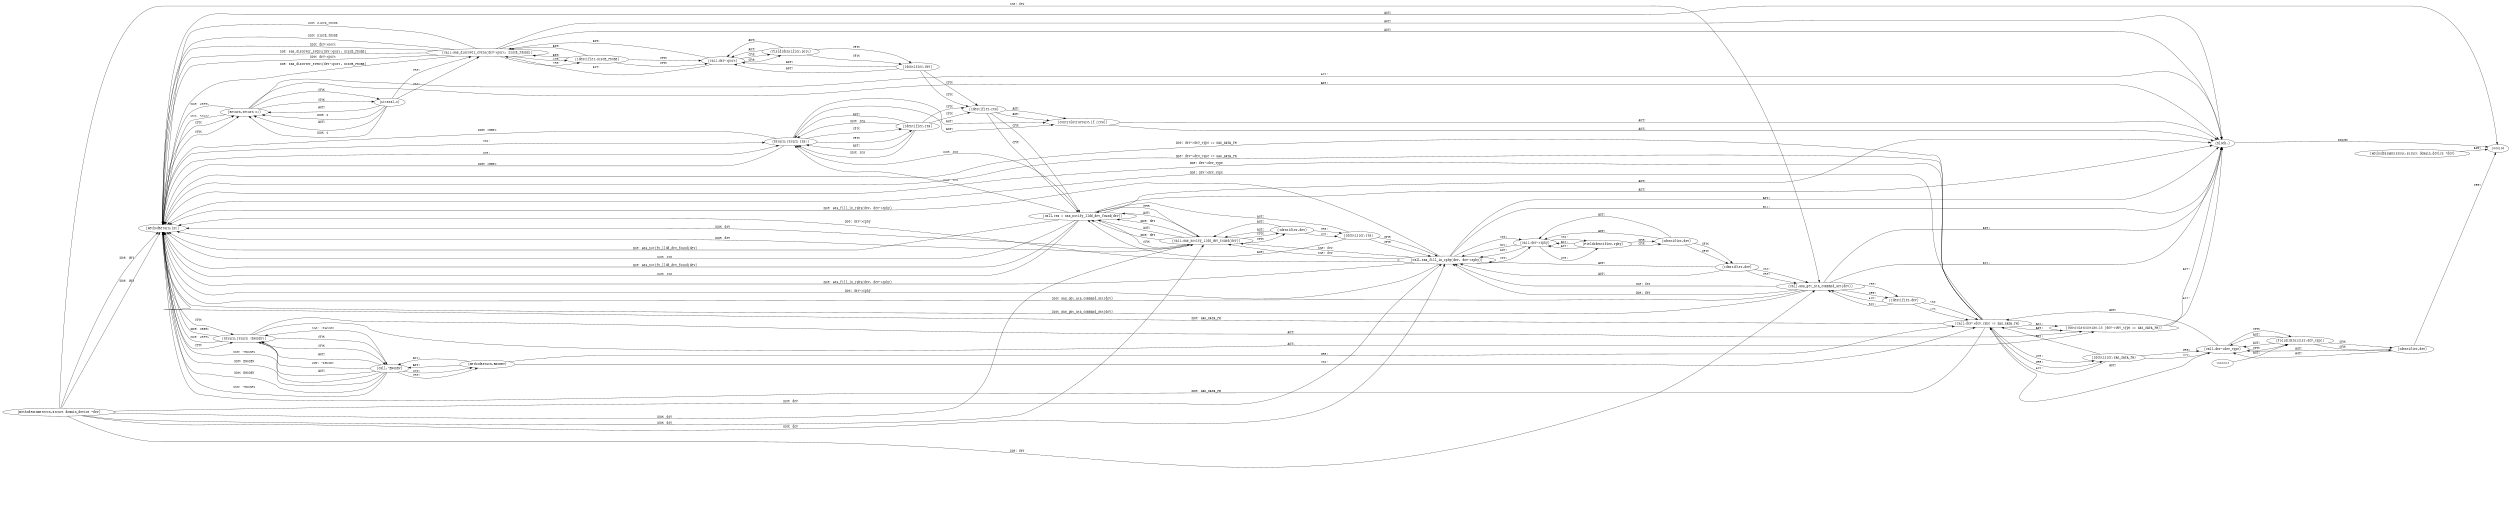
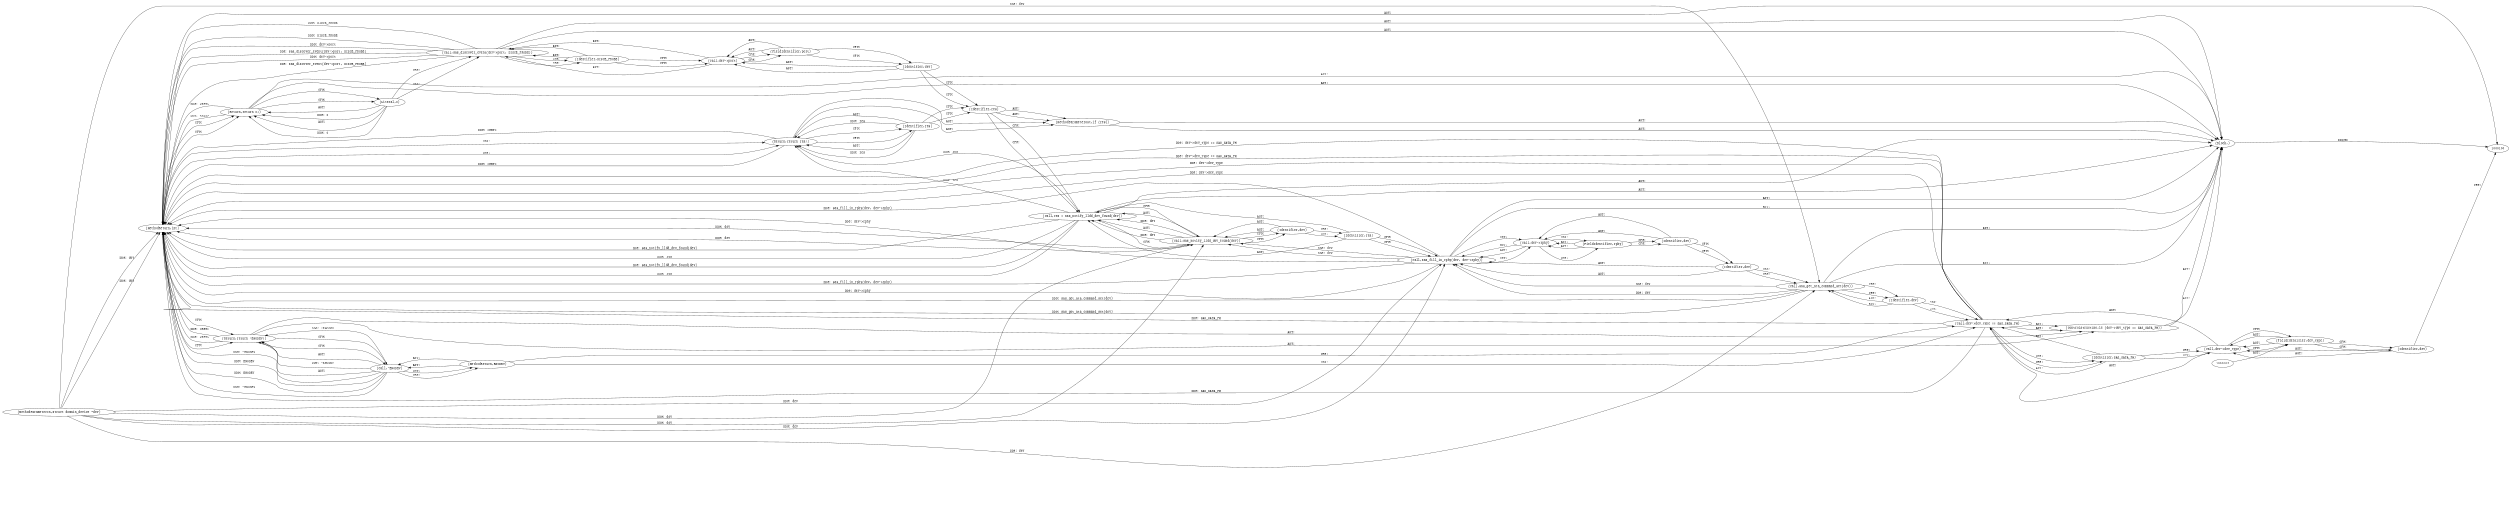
node "(ControlStructure,if (res))": label "(ControlStructure,if (res))" -> "(MethodParameterOut,if (res))"
node "(MethodParameterOut,struct domain_device *dev)": removed
